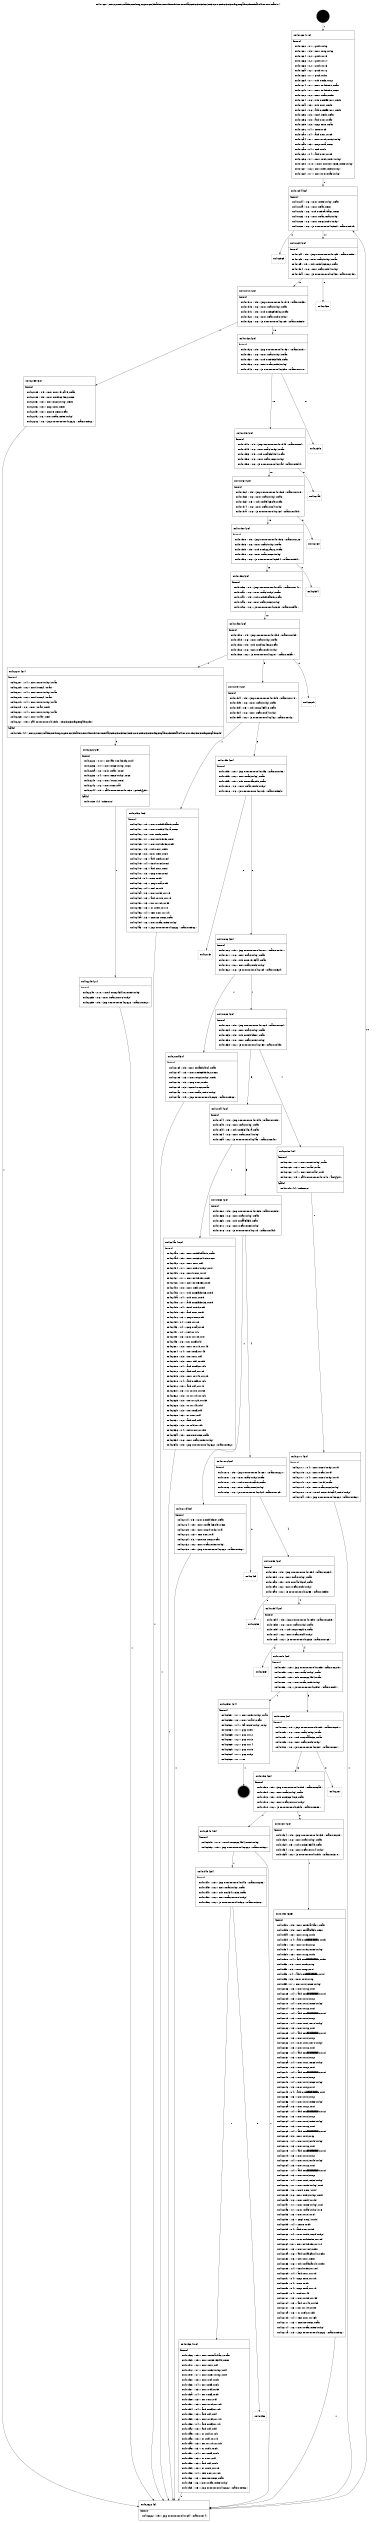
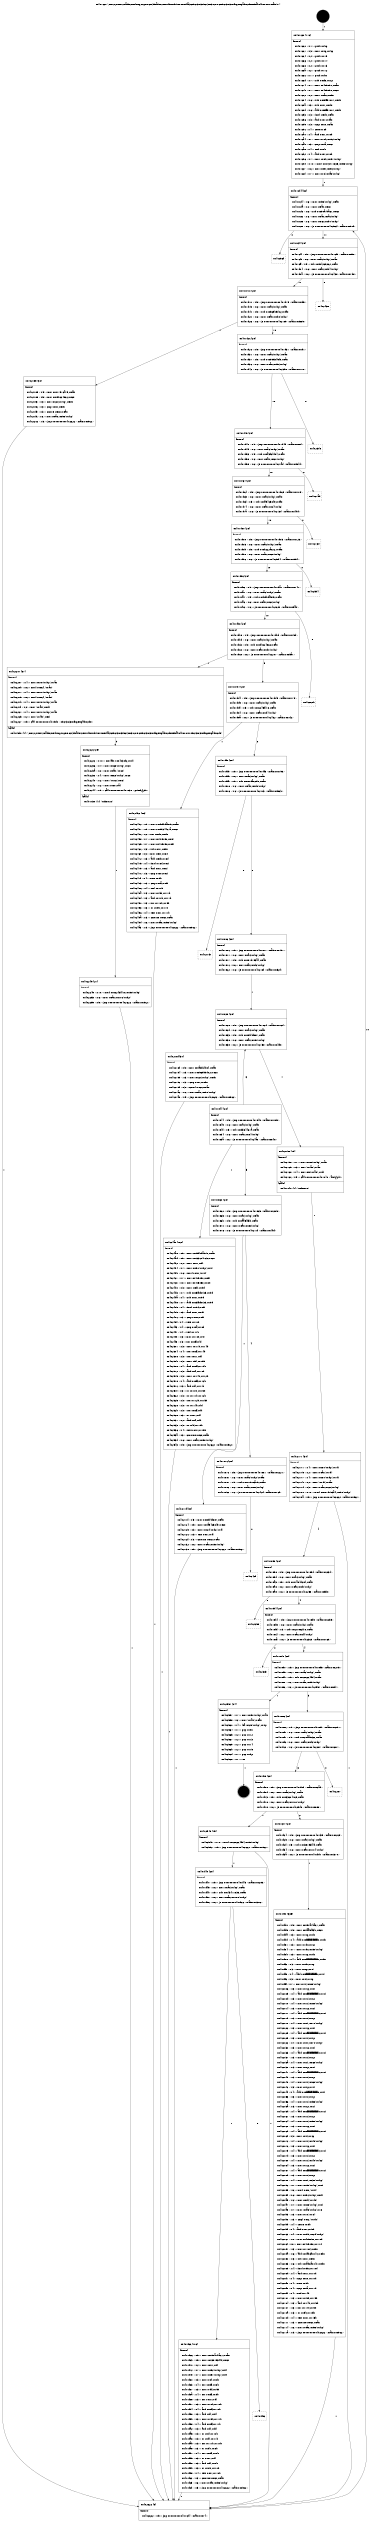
edge "0x401db8 [28]" -> "0x40260b": now "0x401d9c [28]" -> "0x40260b"
edge "0x401e0c [28]" -> "0x40218f [30]": removed, label "1"
edge "0x401e28 [28]" -> "0x401e44 [28]": reversed
edge "0x401e7c [28]" -> "0x401e98 [28]": now "0x402171 [30]" -> "0x401e98 [28]"
